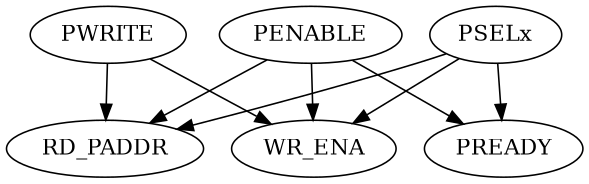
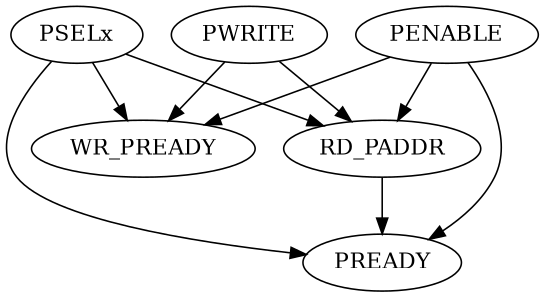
node "WR_ENA": label "WR_ENA" -> "WR_PREADY"
edge "RD_PADDR" -> "PREADY": added
